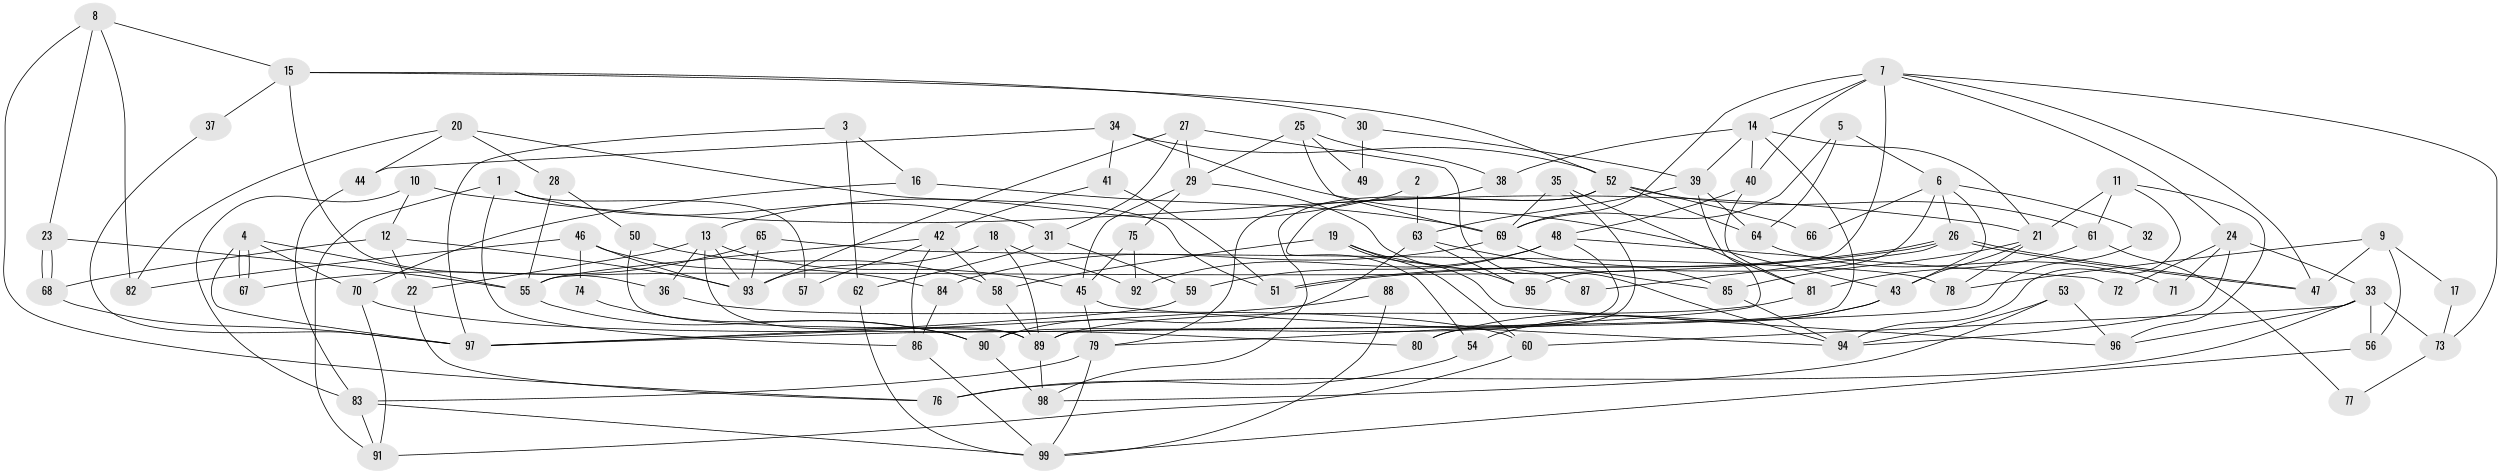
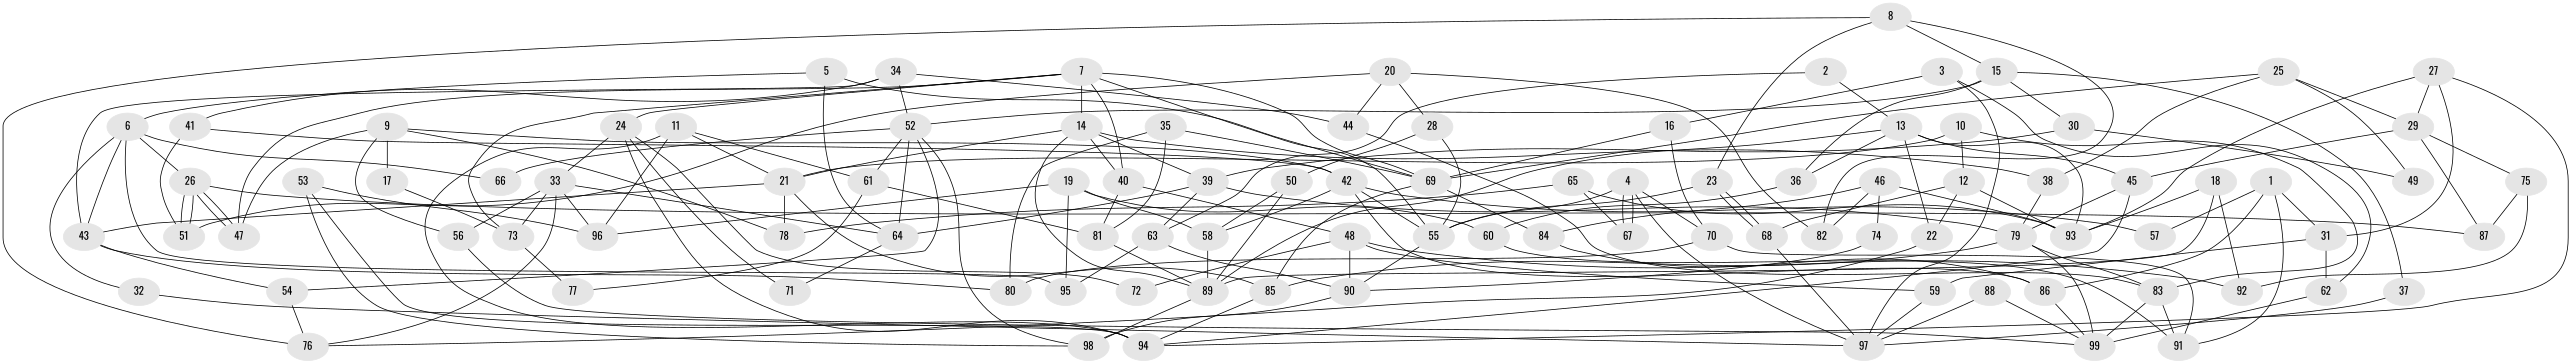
edge "9" -- "42": added
edge "75" -- "45": now "75" -- "87"
edge "63" -- "85": now "79" -- "85"
edge "33" -- "60": now "33" -- "64"
